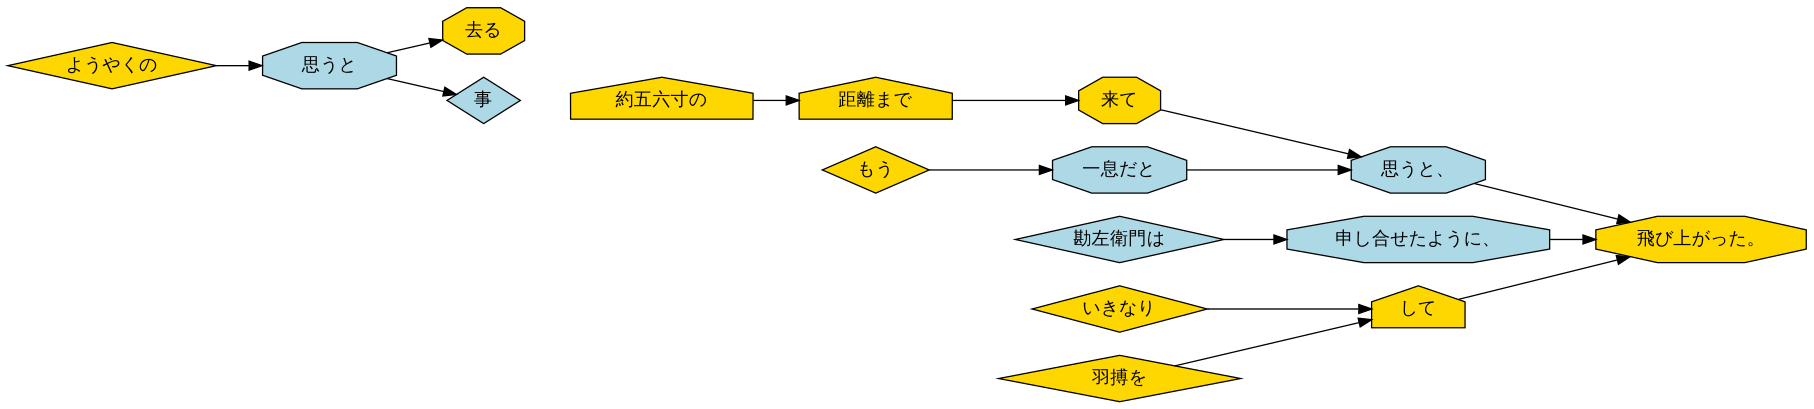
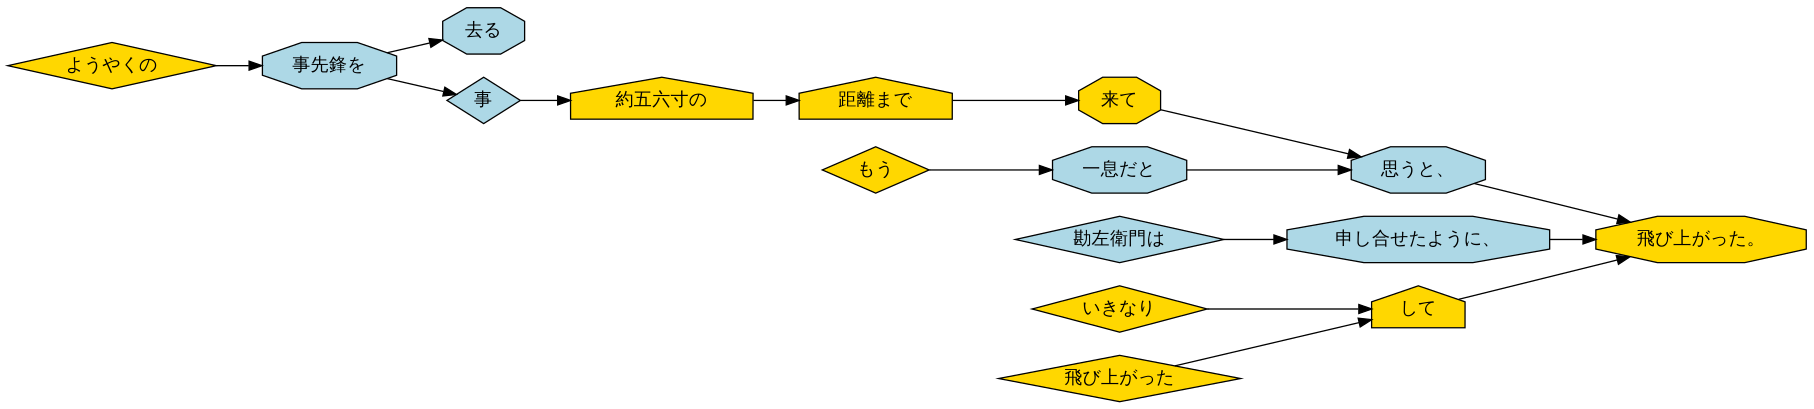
node "去る": fillcolor gold -> lightblue
node "思うと": label "思うと" -> "事先鋒を"
edge "事" -> "約五六寸の": added
node "羽搏を": label "羽搏を" -> "飛び上がった"
